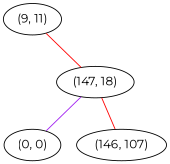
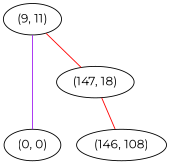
edge "(147, 18)" -- "(0, 0)": now "(9, 11)" -- "(0, 0)"
node "(146, 107)": label "(146, 107)" -> "(146, 108)"
